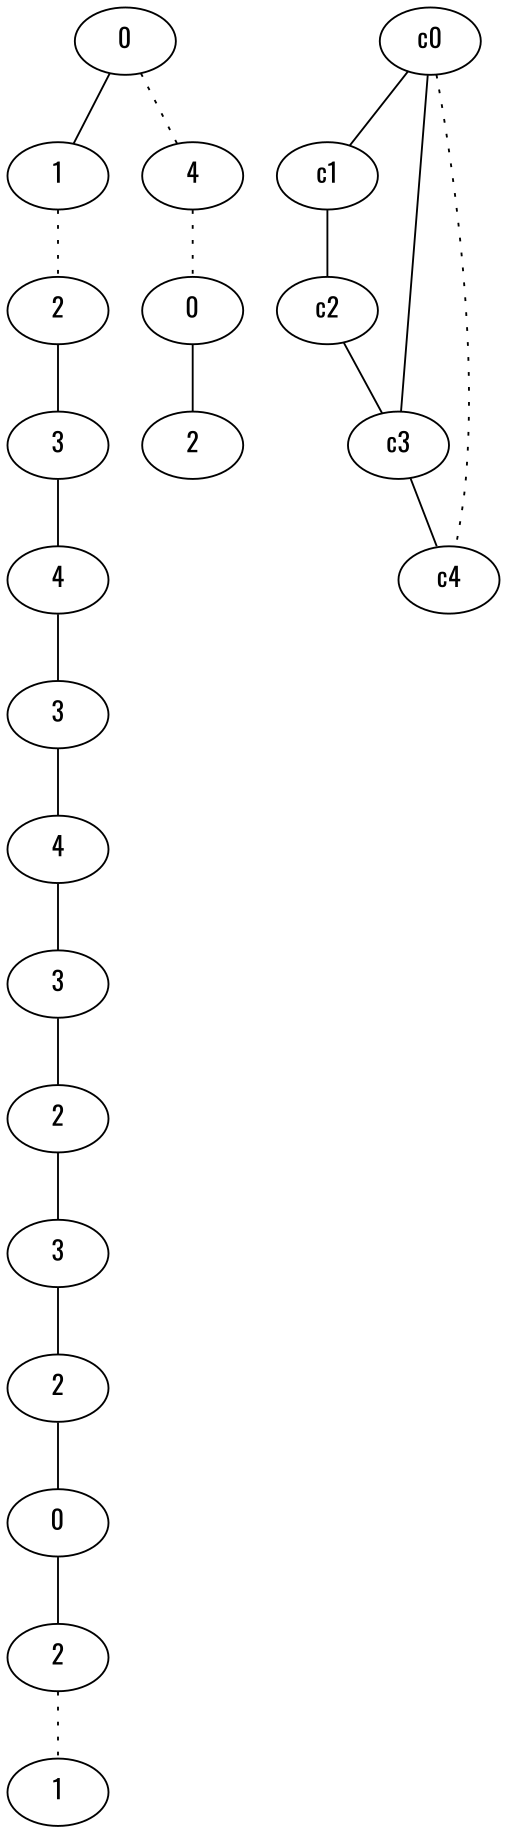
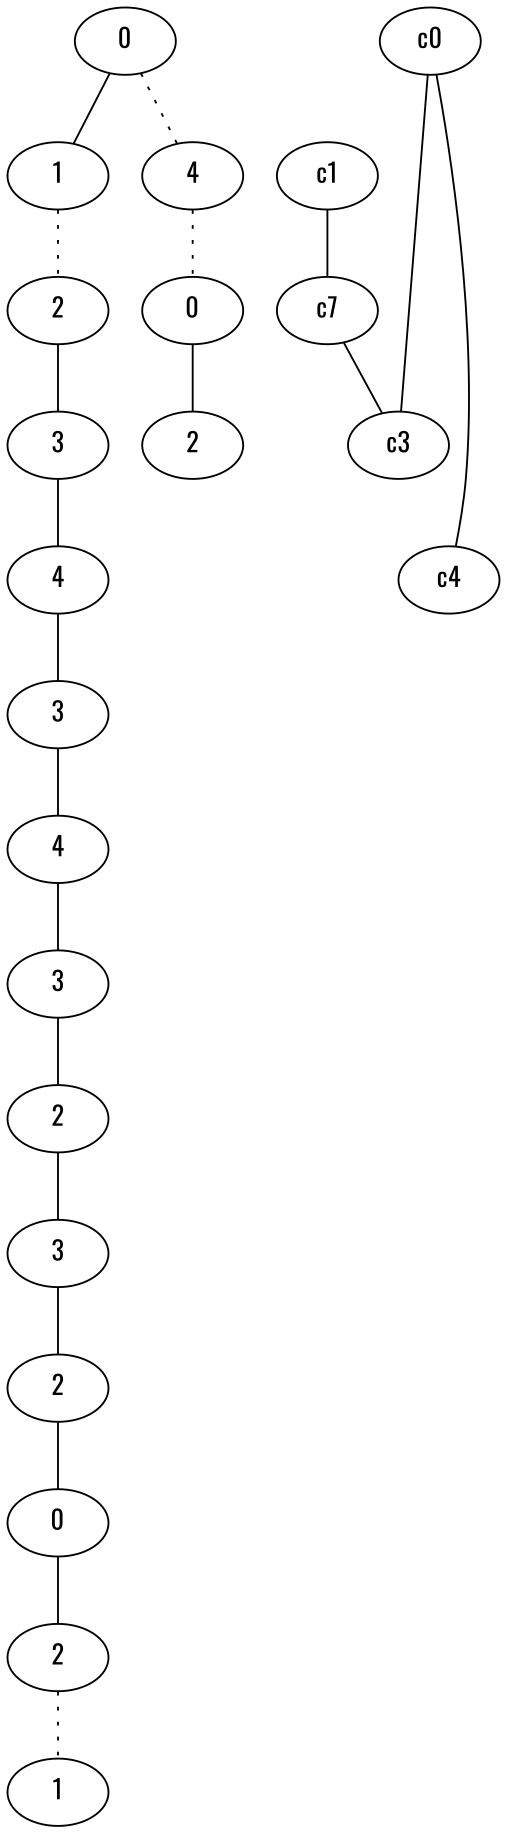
edge "c0" -- "c1": removed
edge "c0" -- "c4": style dotted -> solid
node "c2": label "c2" -> "c7"
edge "c3" -- "c4": removed
